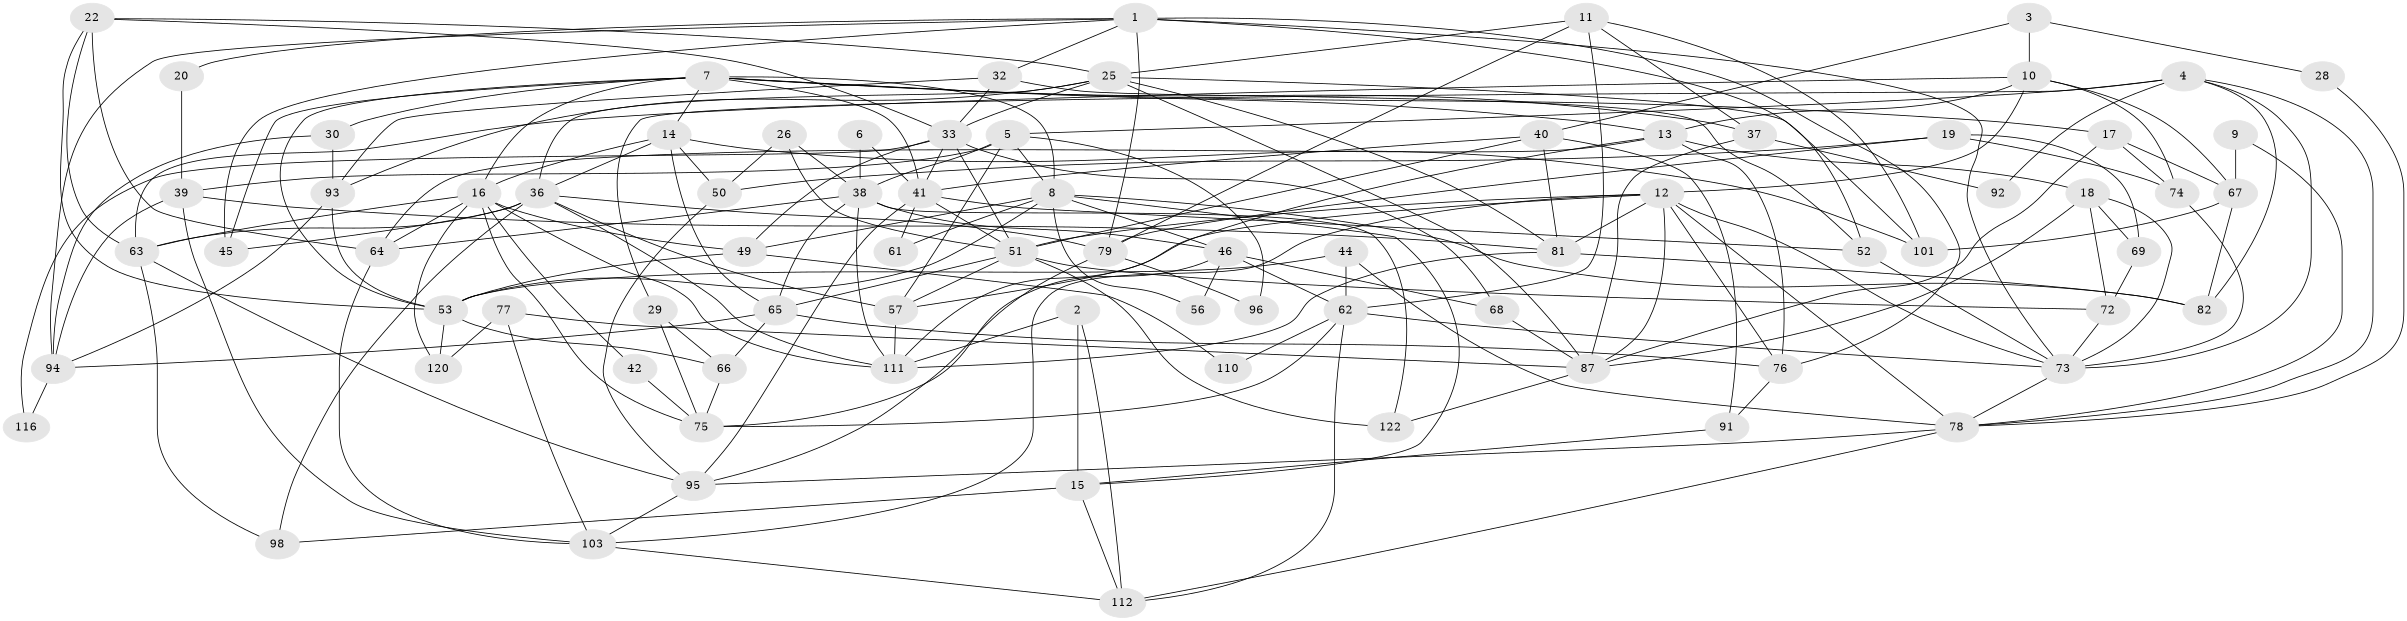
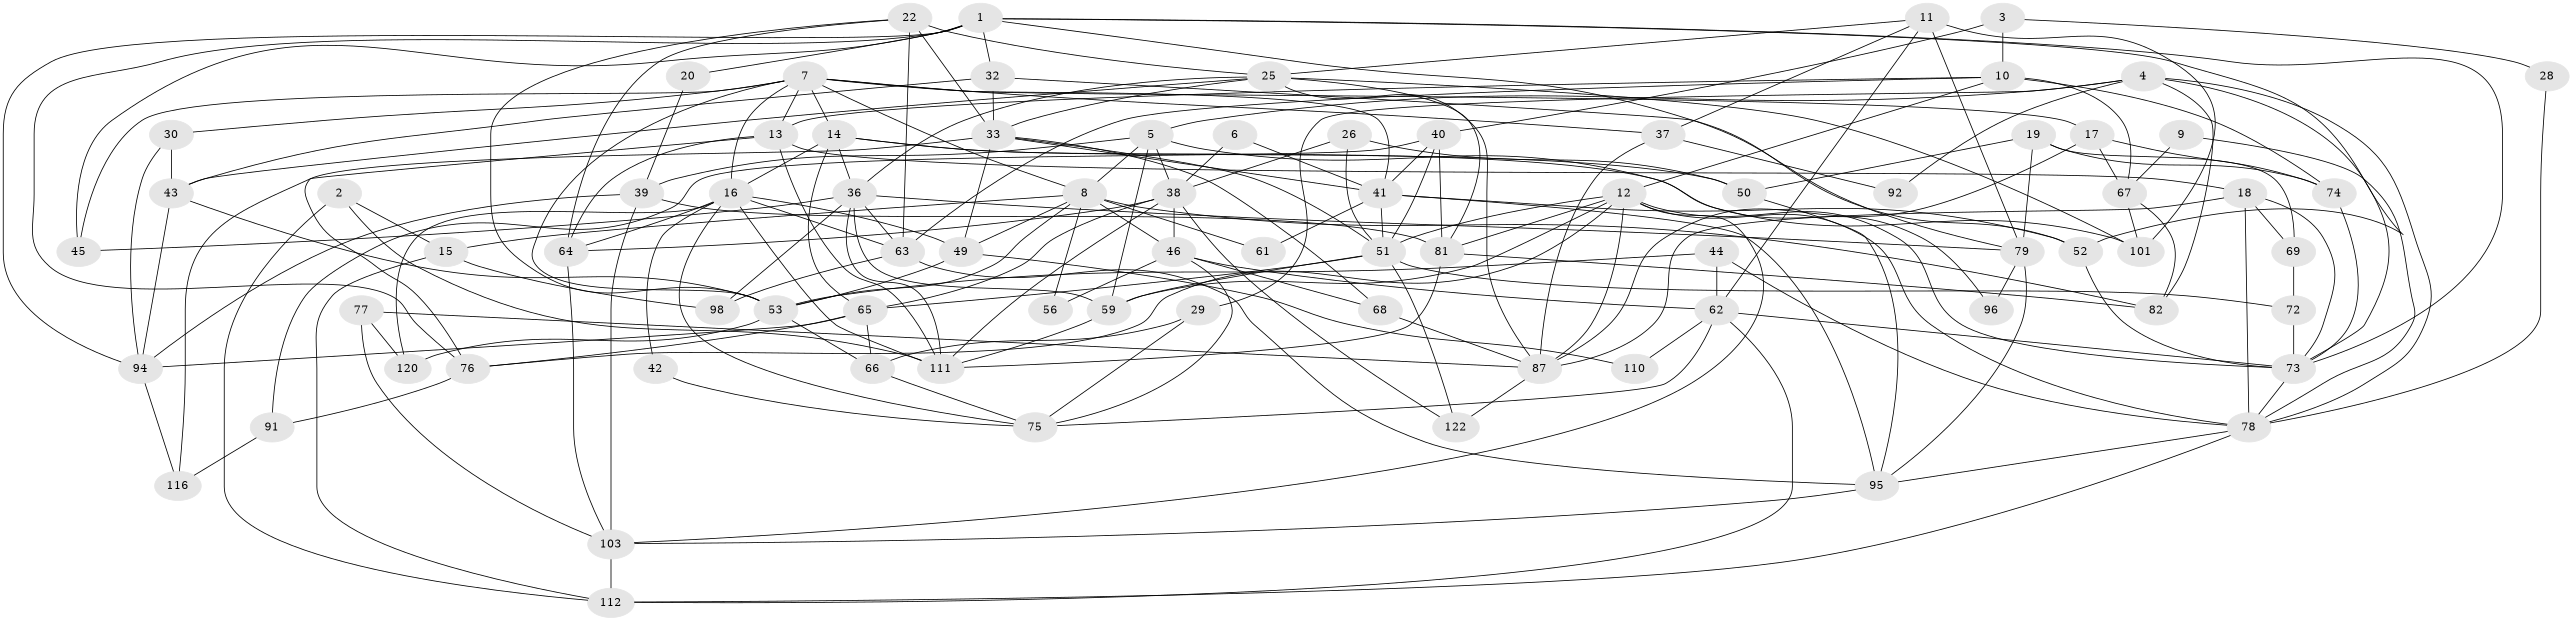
node "93": label "93" -> "43"
edge "18" -- "72": now "18" -- "78"
node "57": label "57" -> "59"
edge "91" -- "15": now "91" -- "116"
